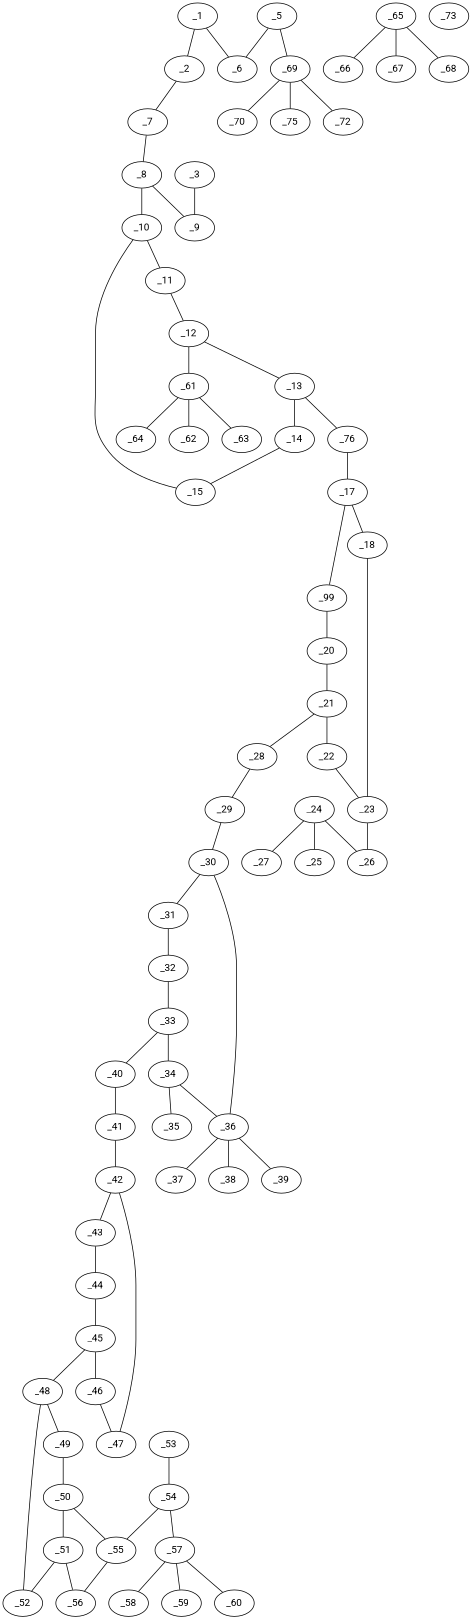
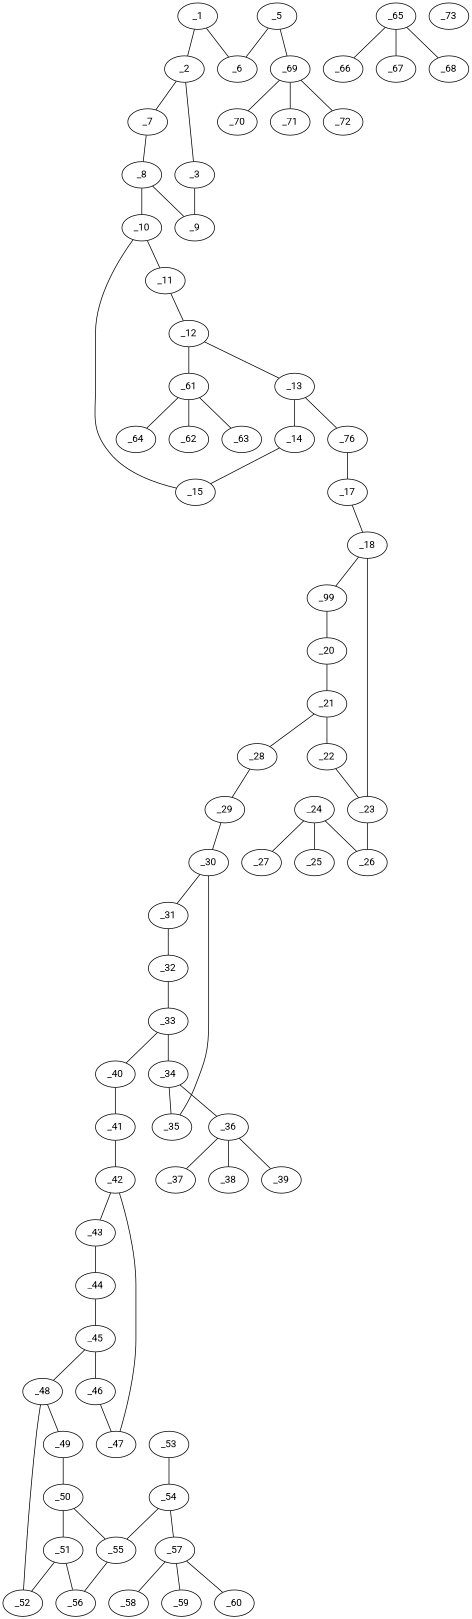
edge "_2" -- "_3": added
node "_75": label "_75" -> "_71"
edge "_17" -- "_99": now "_18" -- "_99"
edge "_30" -- "_36": now "_30" -- "_35"
